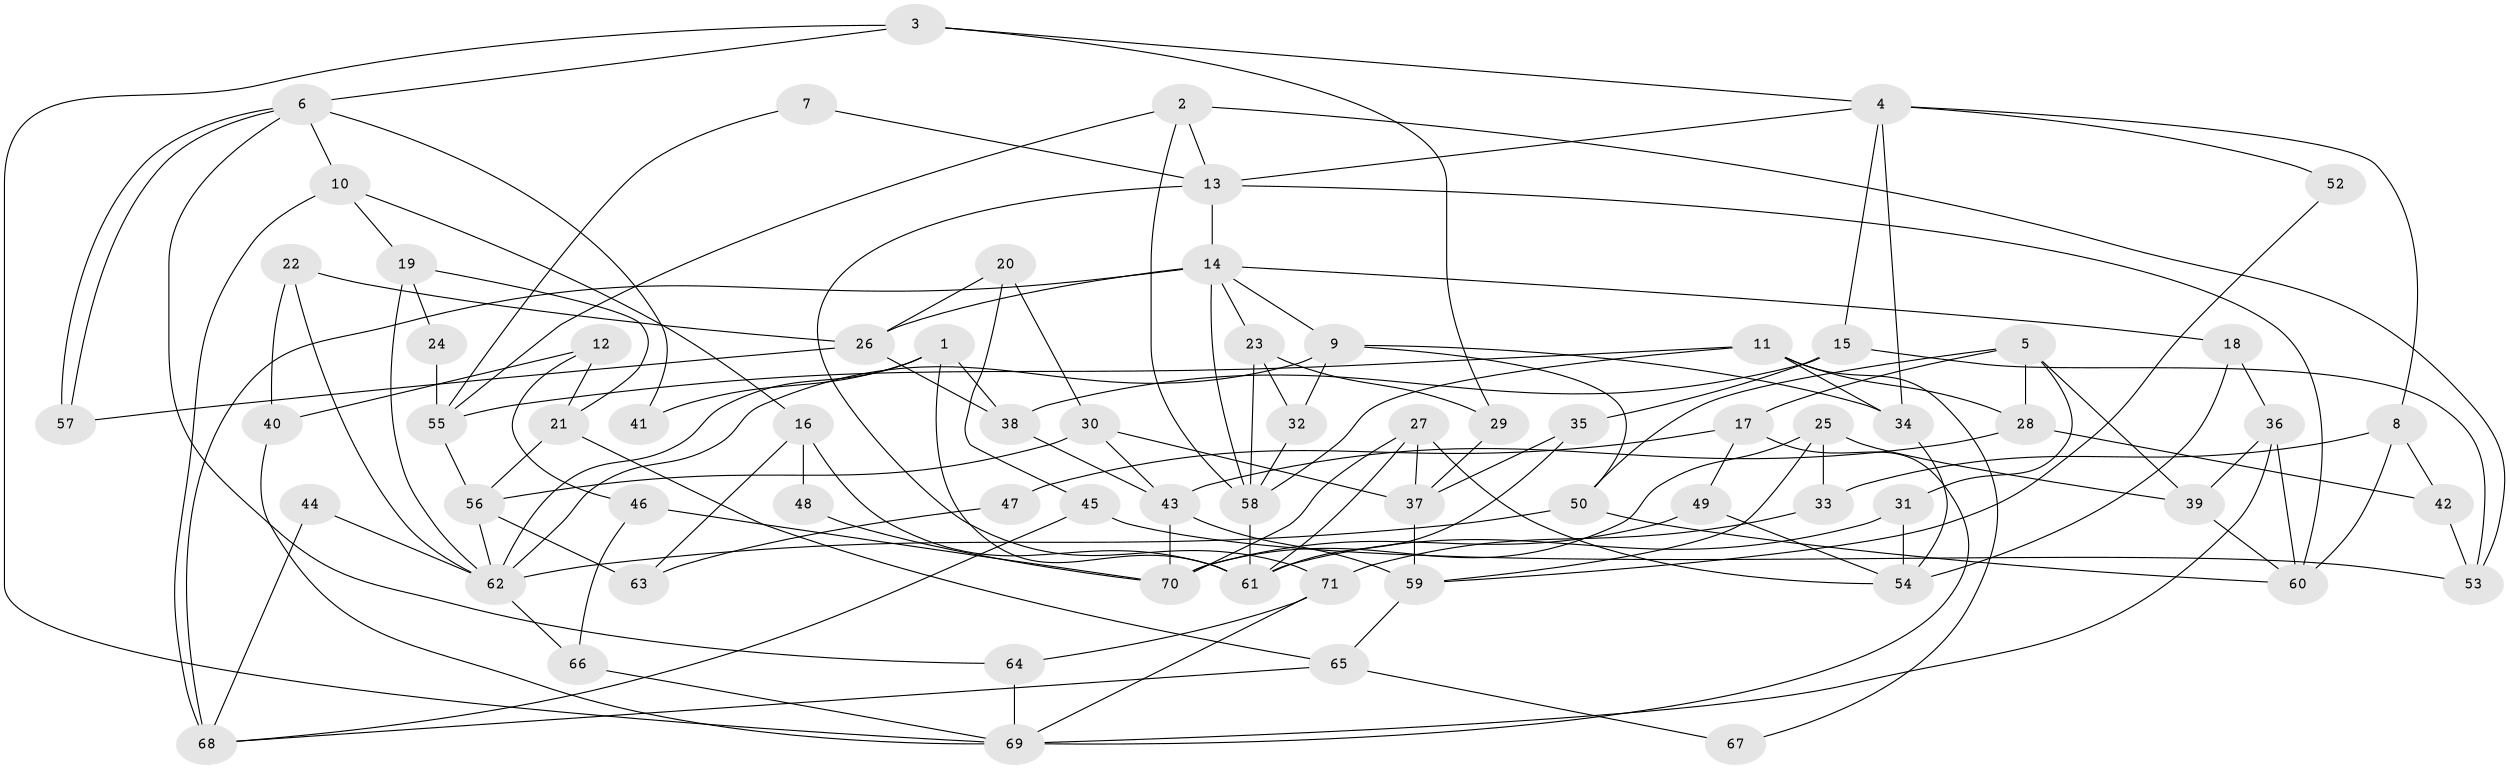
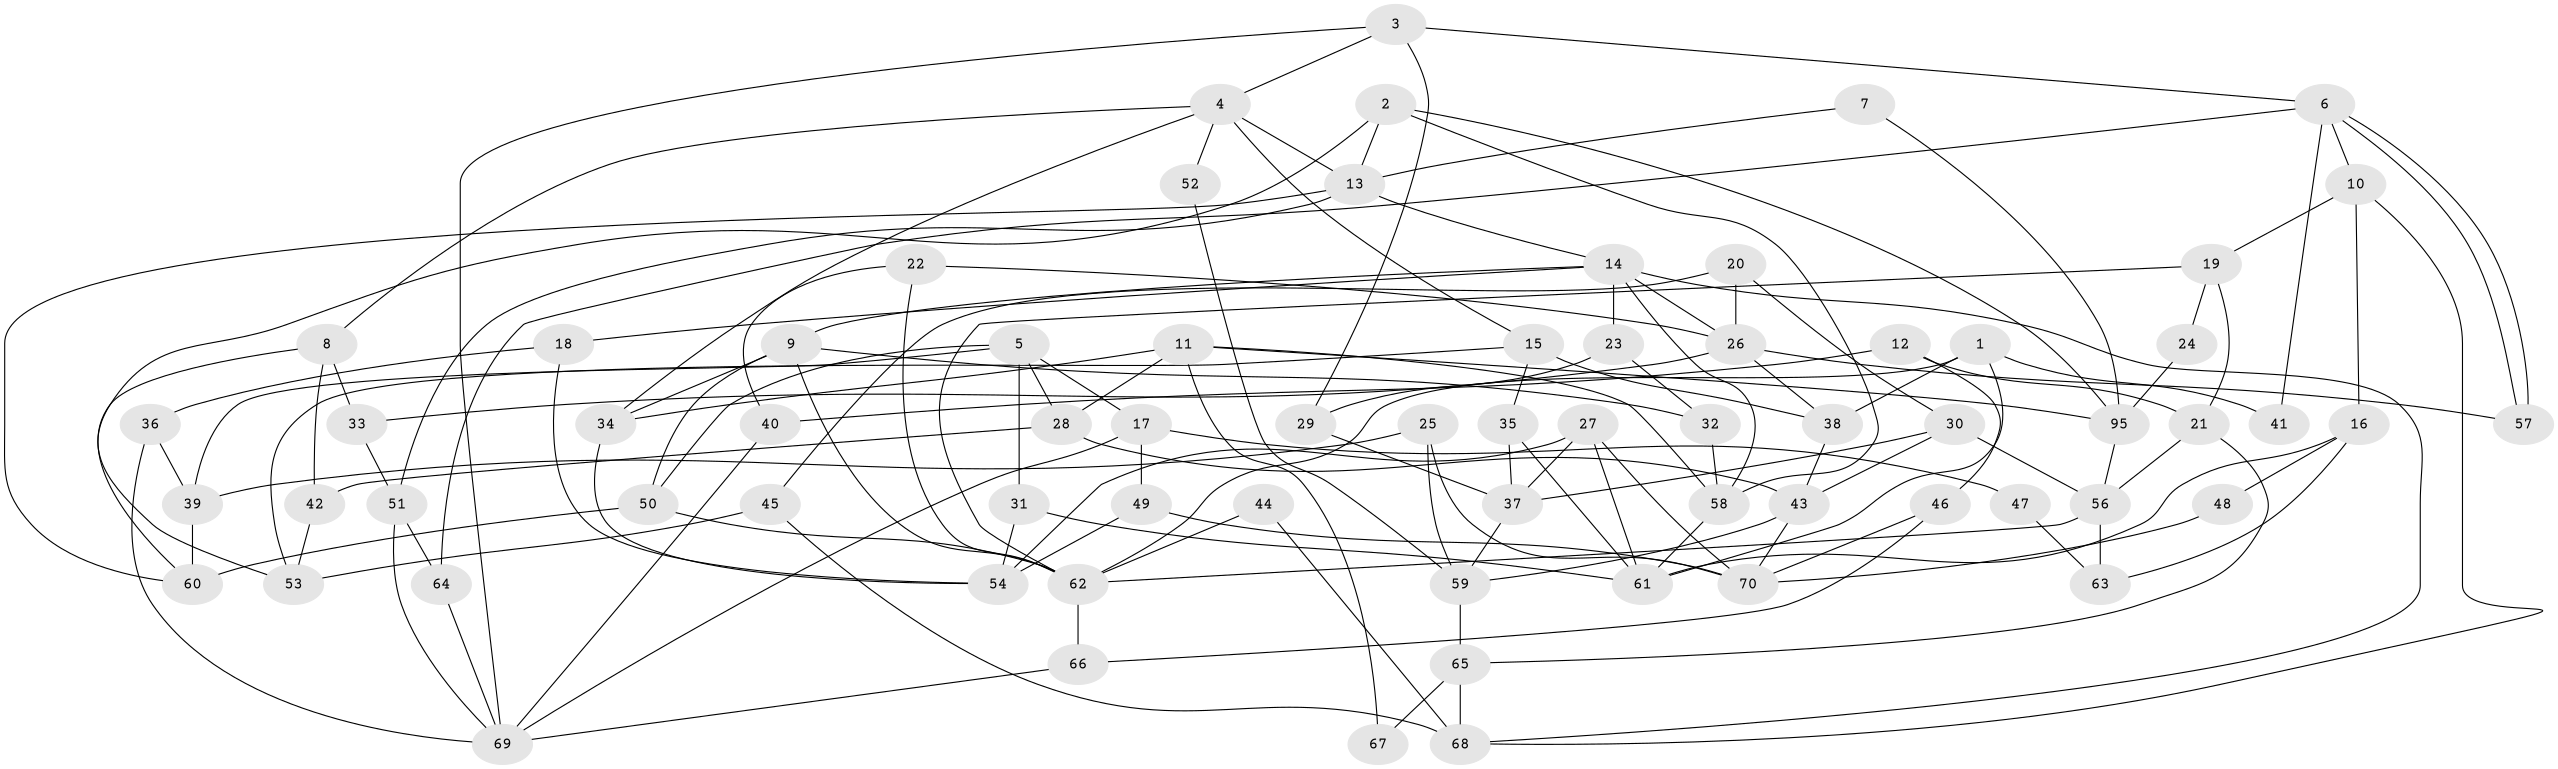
node "55": label "55" -> "95"
edge "23" -- "58": removed
edge "25" -- "33": now "26" -- "33"
edge "36" -- "60": removed
node "71": label "71" -> "51"
